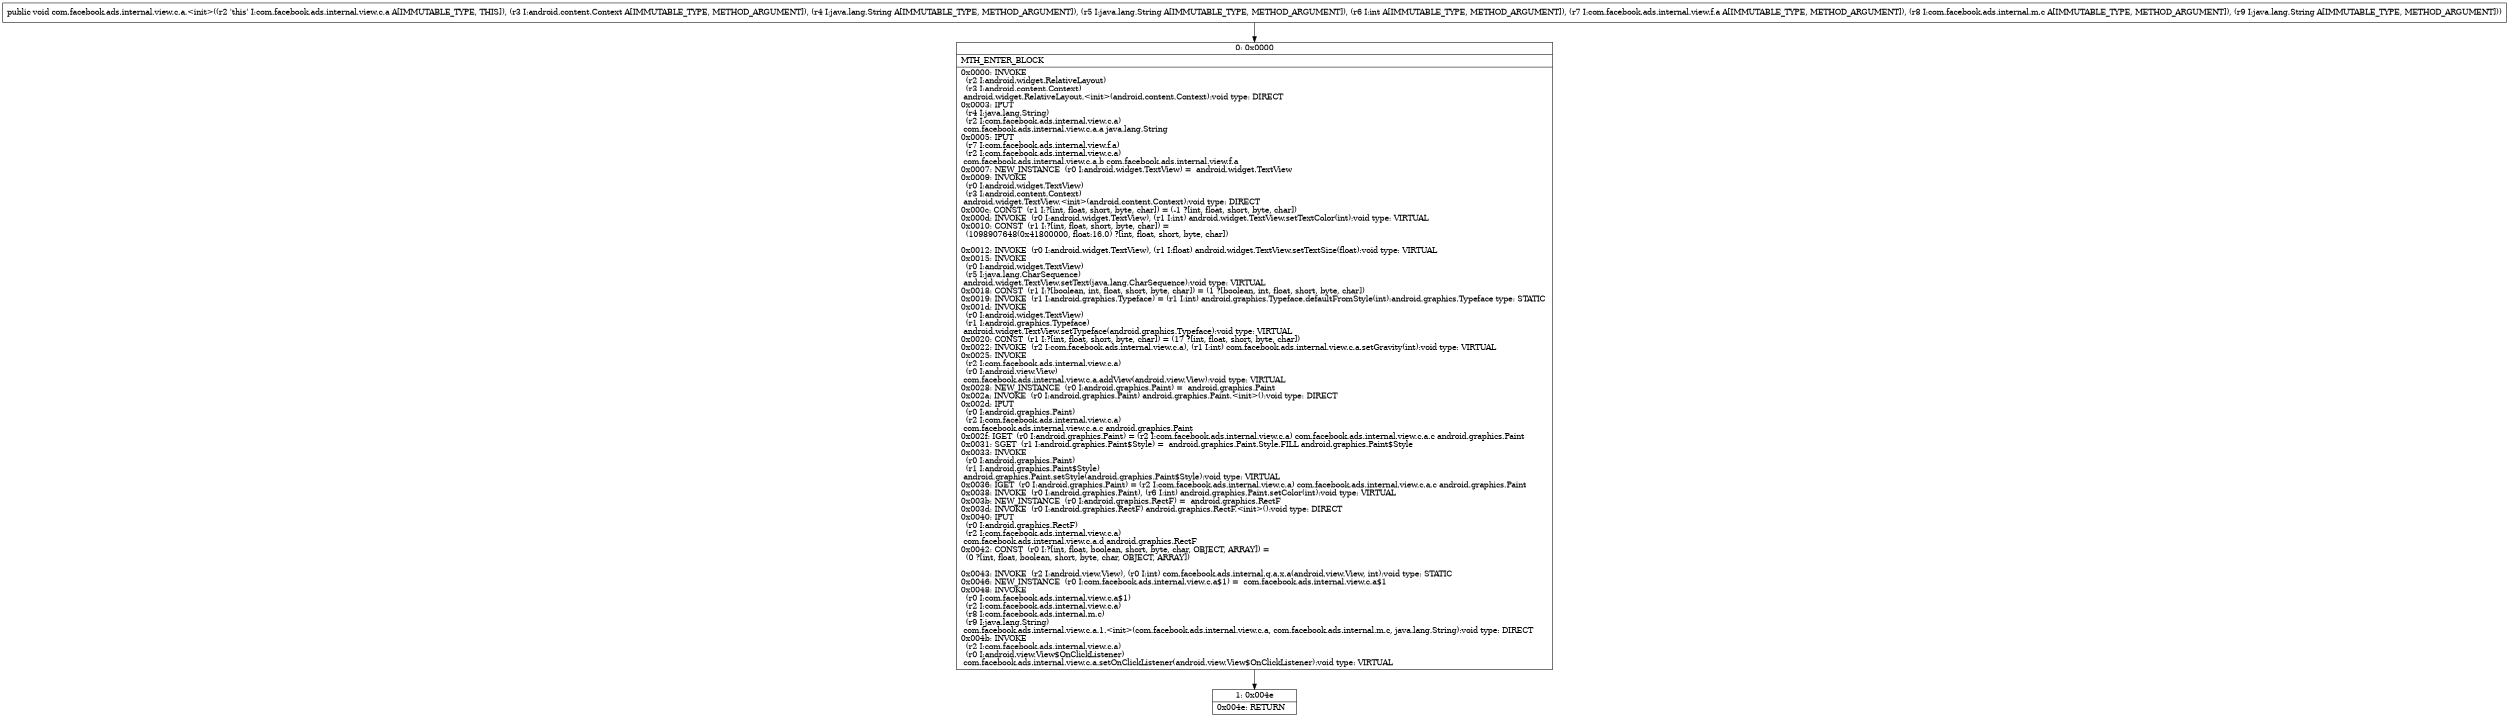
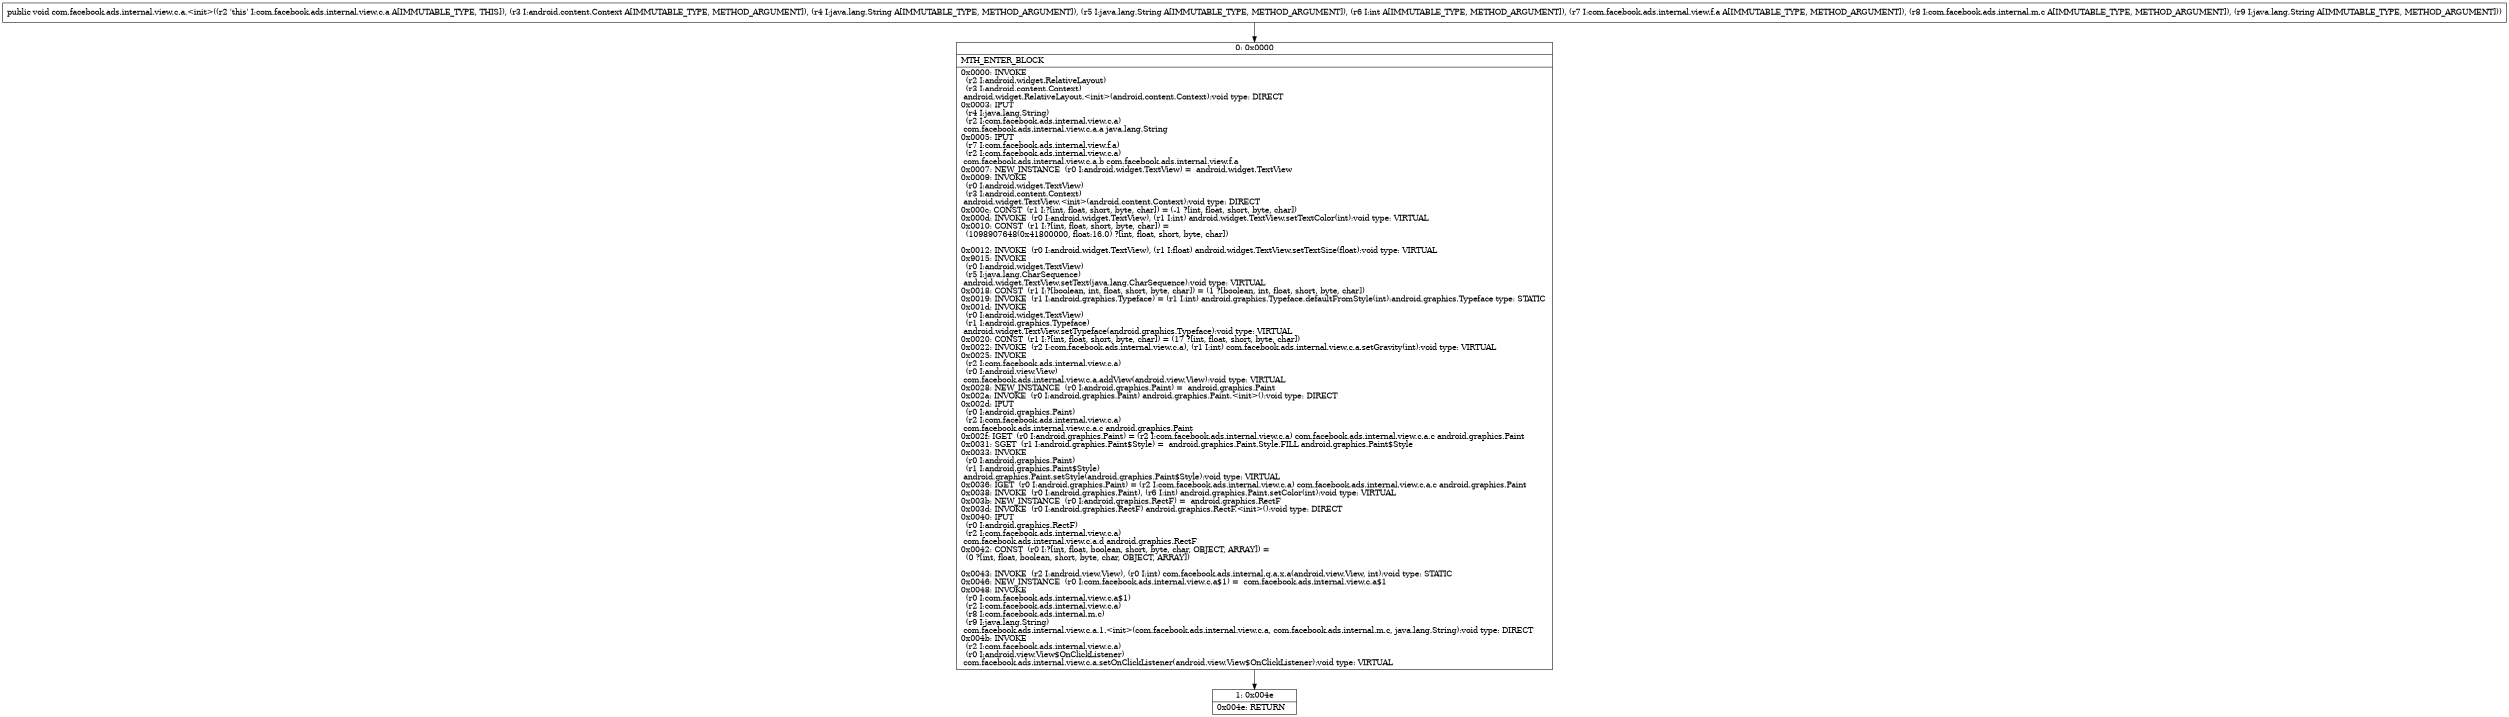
node "0: 0x0000": text "0x0015: INVOKE" -> "0x9015: INVOKE"
